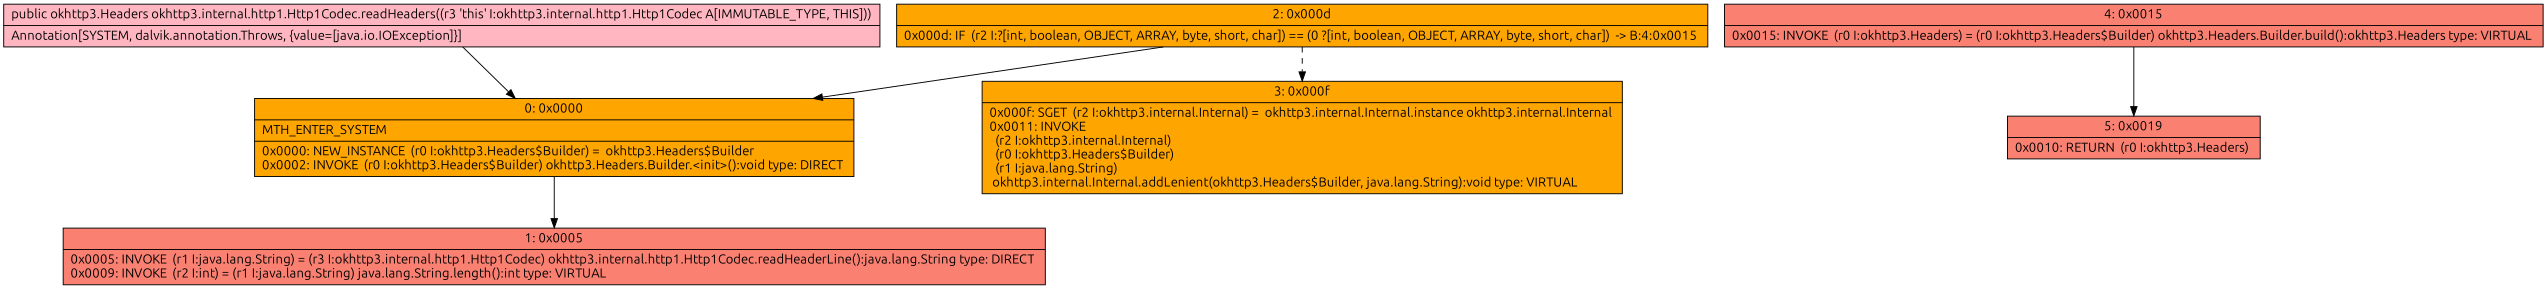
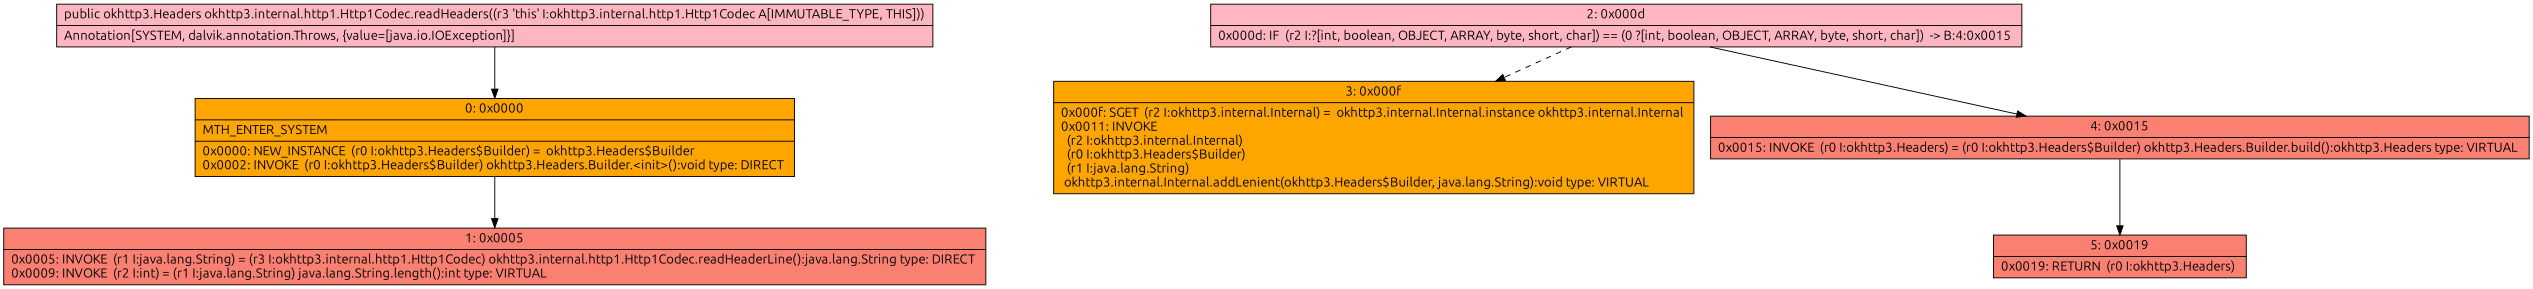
node "2: 0x000d": fillcolor orange -> lightpink
edge "2: 0x000d" -> "0: 0x0000": now "2: 0x000d" -> "4: 0x0015"
node "5: 0x0019": text "0x0010: RETURN  (r0 I:okhttp3.Headers)" -> "0x0019: RETURN  (r0 I:okhttp3.Headers)"
